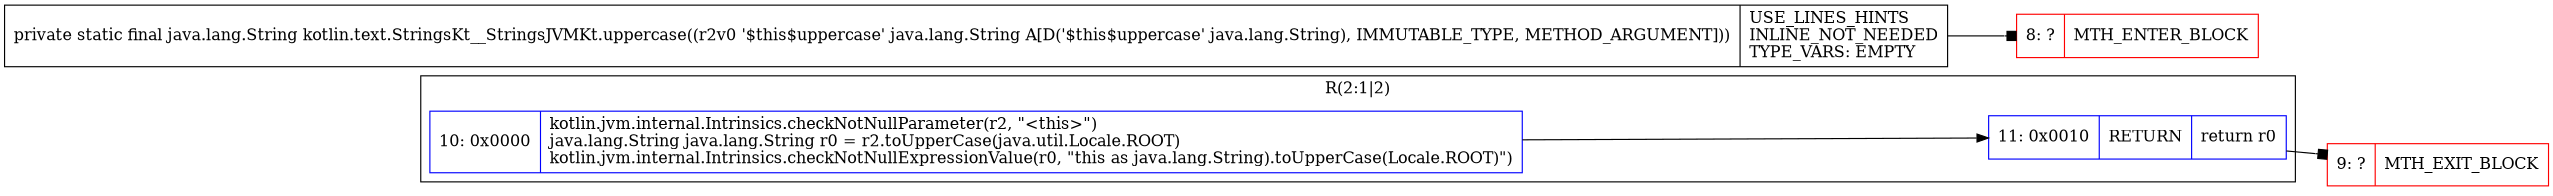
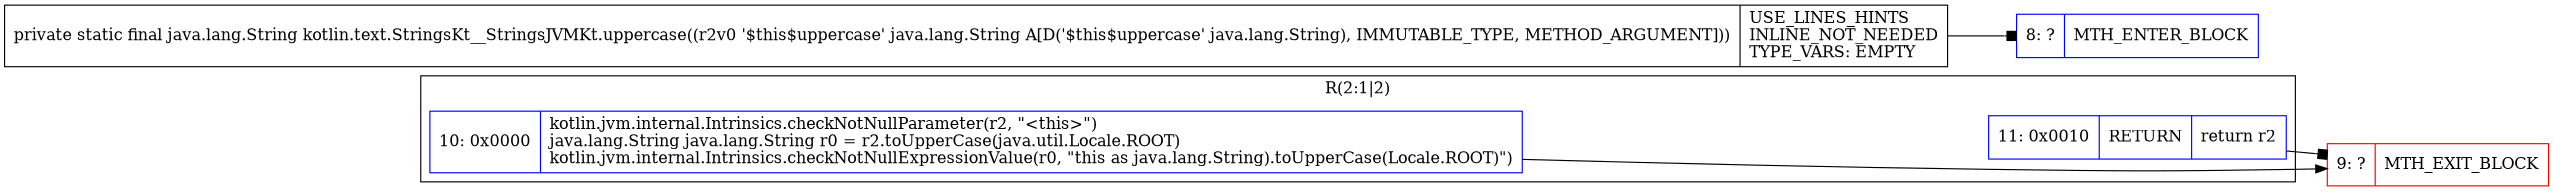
node "8: ?": color red -> blue
node "11: 0x0010": text "return r0" -> "return r2"
edge "10: 0x0000" -> "11: 0x0010": now "10: 0x0000" -> "9: ?"
